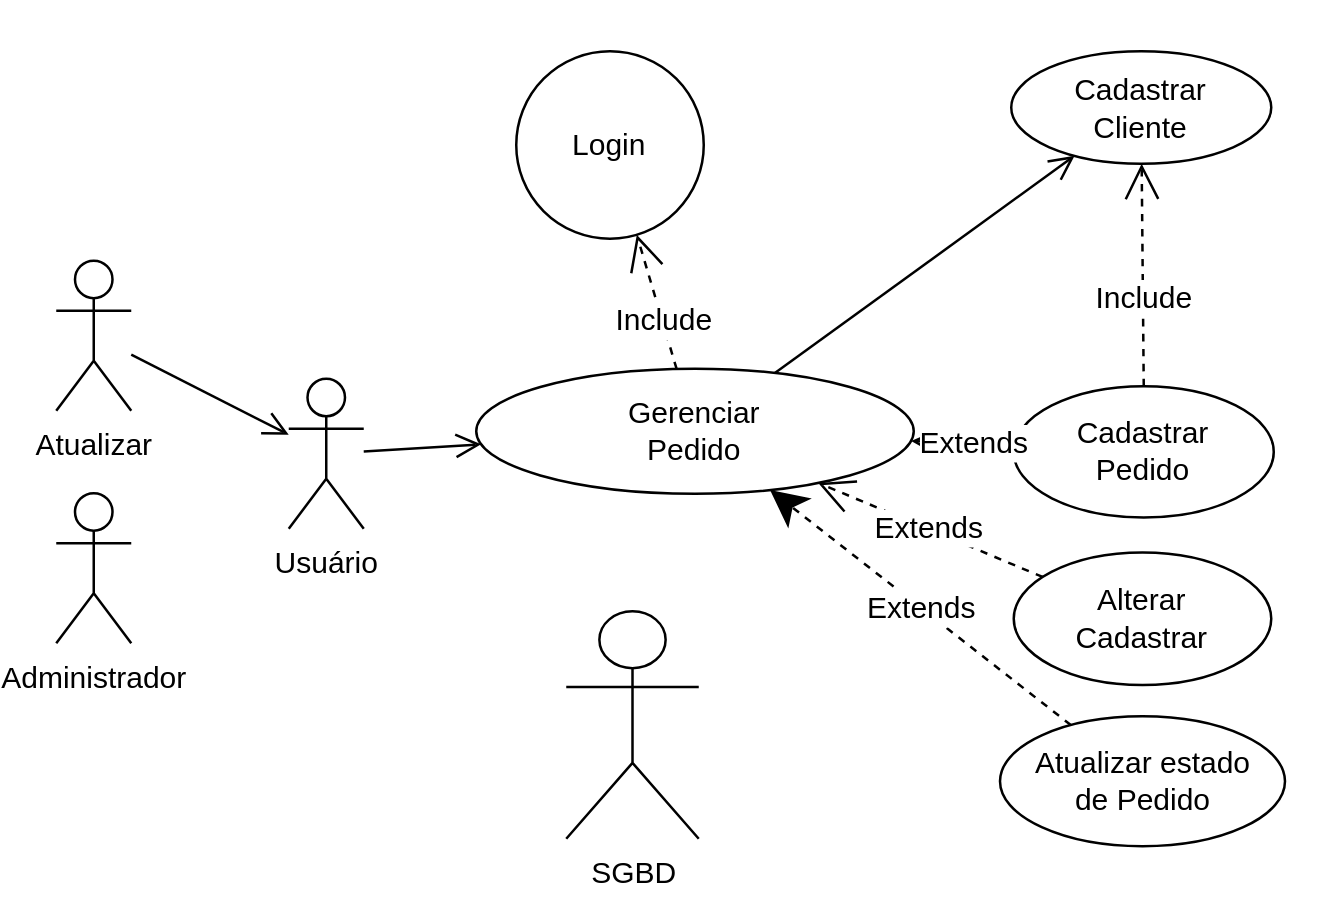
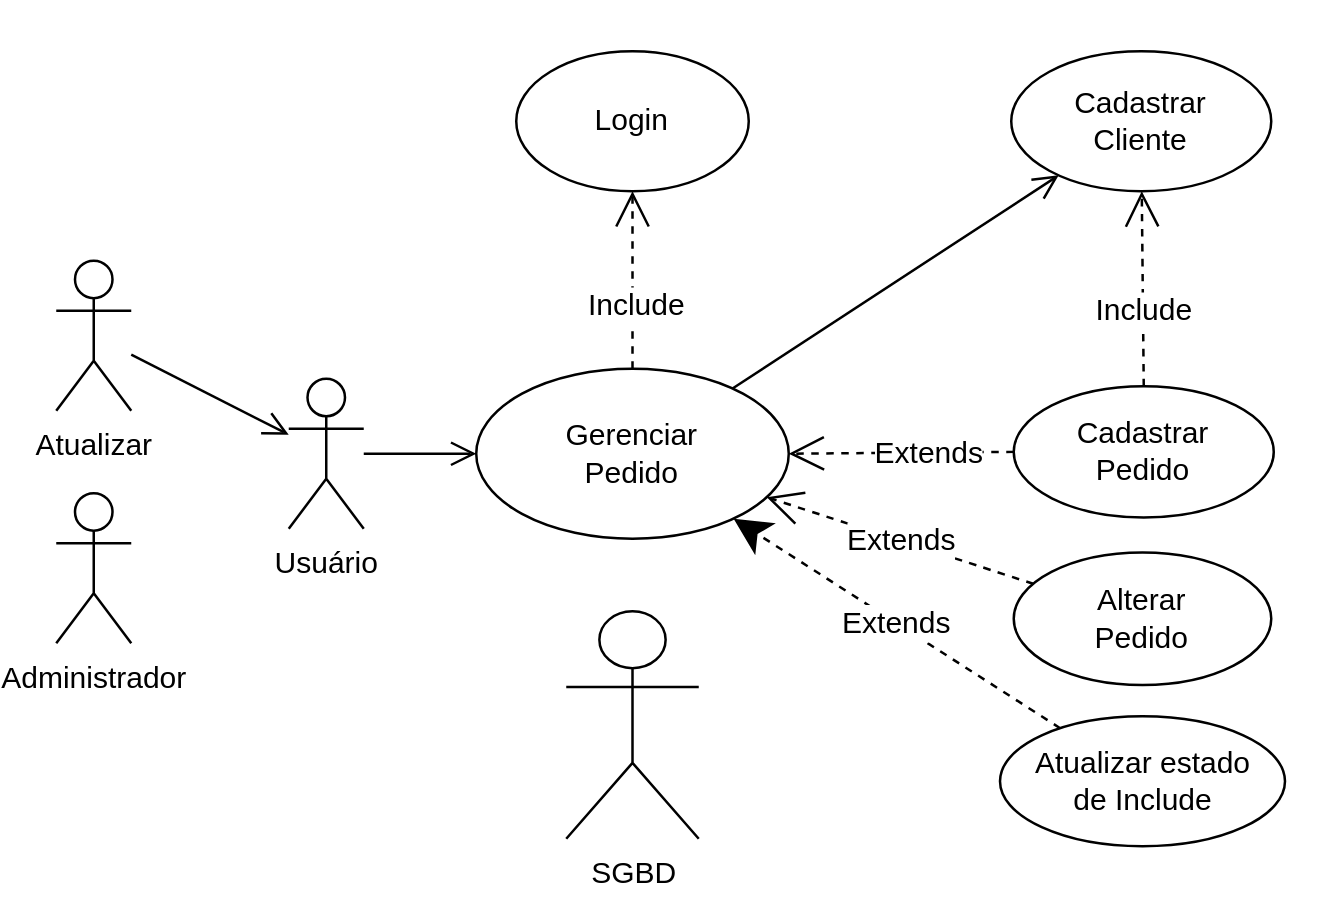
node "Cadastrar Cliente": size 260x113 -> 260x140
node "Login": size 188x188 -> 233x140
node "Gerenciar Pedido": size 438x125 -> 313x170
node "Alterar Cadastrar": label "Alterar Cadastrar" -> "Alterar Pedido"
node "Atualizar estado de Pedido": label "Atualizar estado de Pedido" -> "Atualizar estado de Include"
